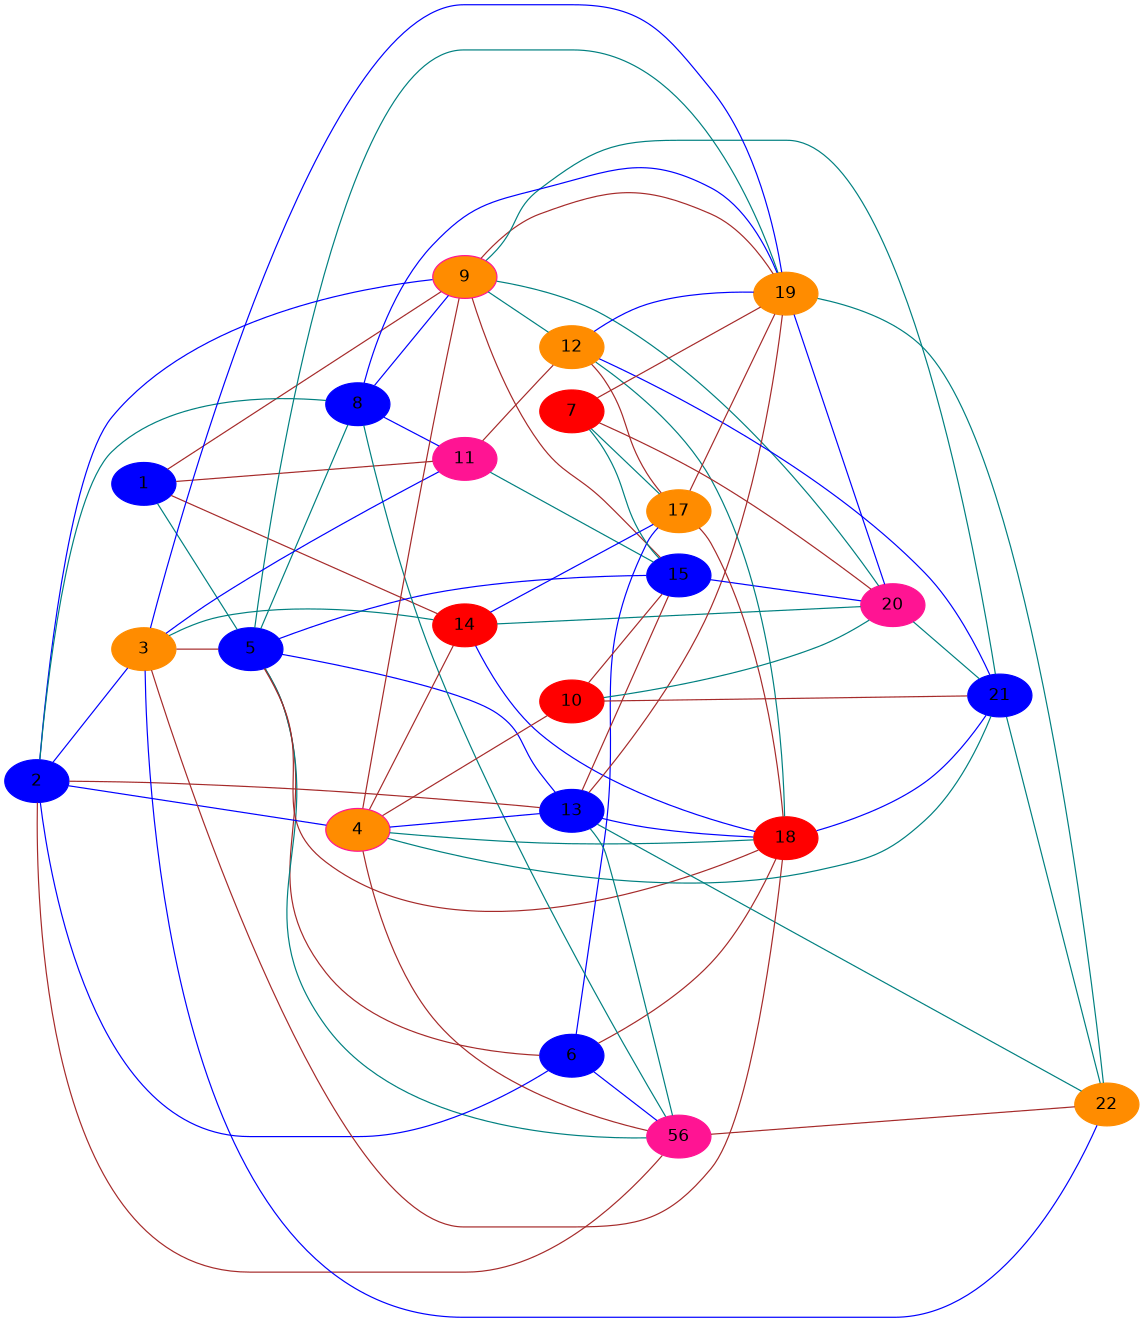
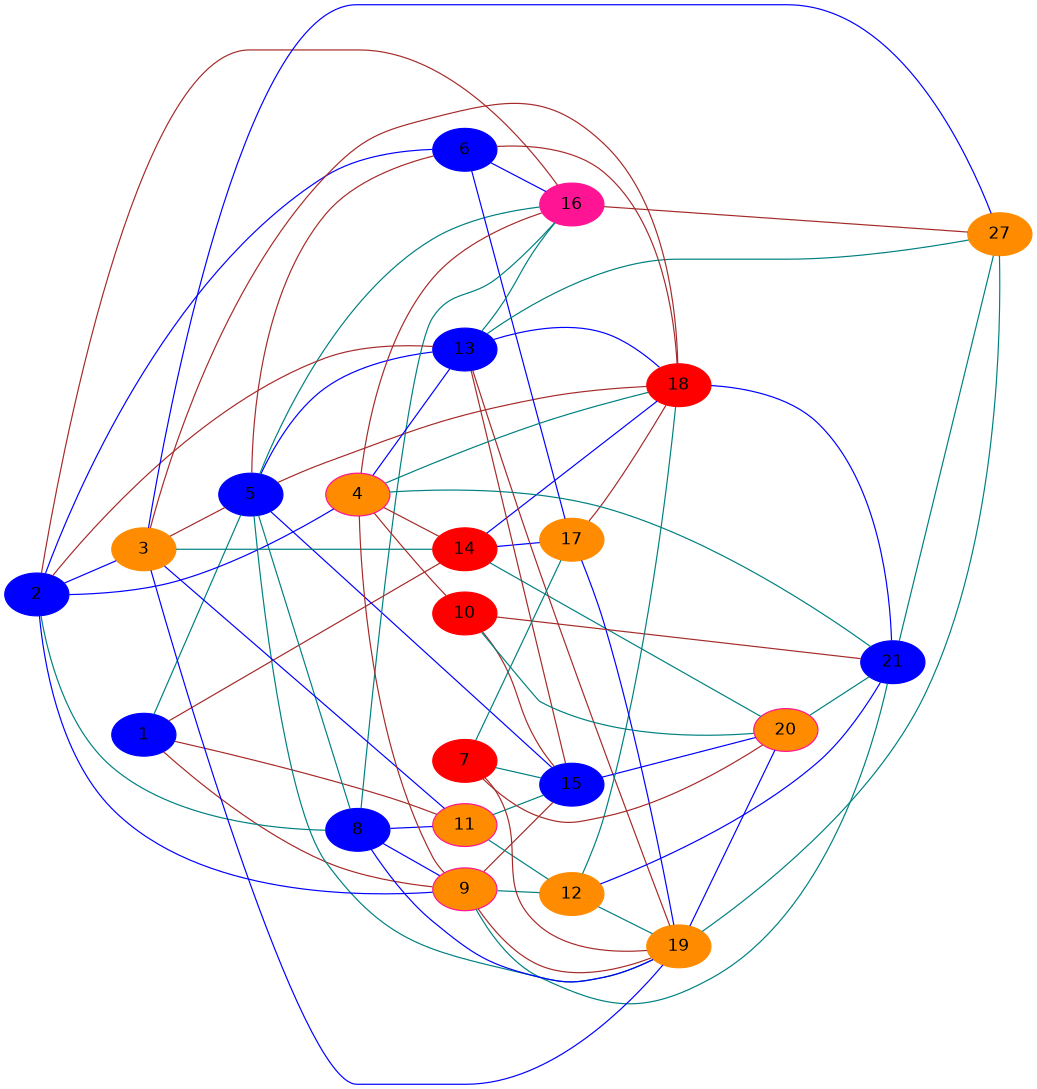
edge "19" -- "12": color blue -> teal
edge "9" -- "20": removed
edge "12" -- "11": color brown -> teal
edge "19" -- "17": color brown -> blue
edge "12" -- "17": removed
node "11": fillcolor deeppink -> darkorange
node "20": fillcolor deeppink -> darkorange
node "22": label "22" -> "27"
node "56": label "56" -> "16"
